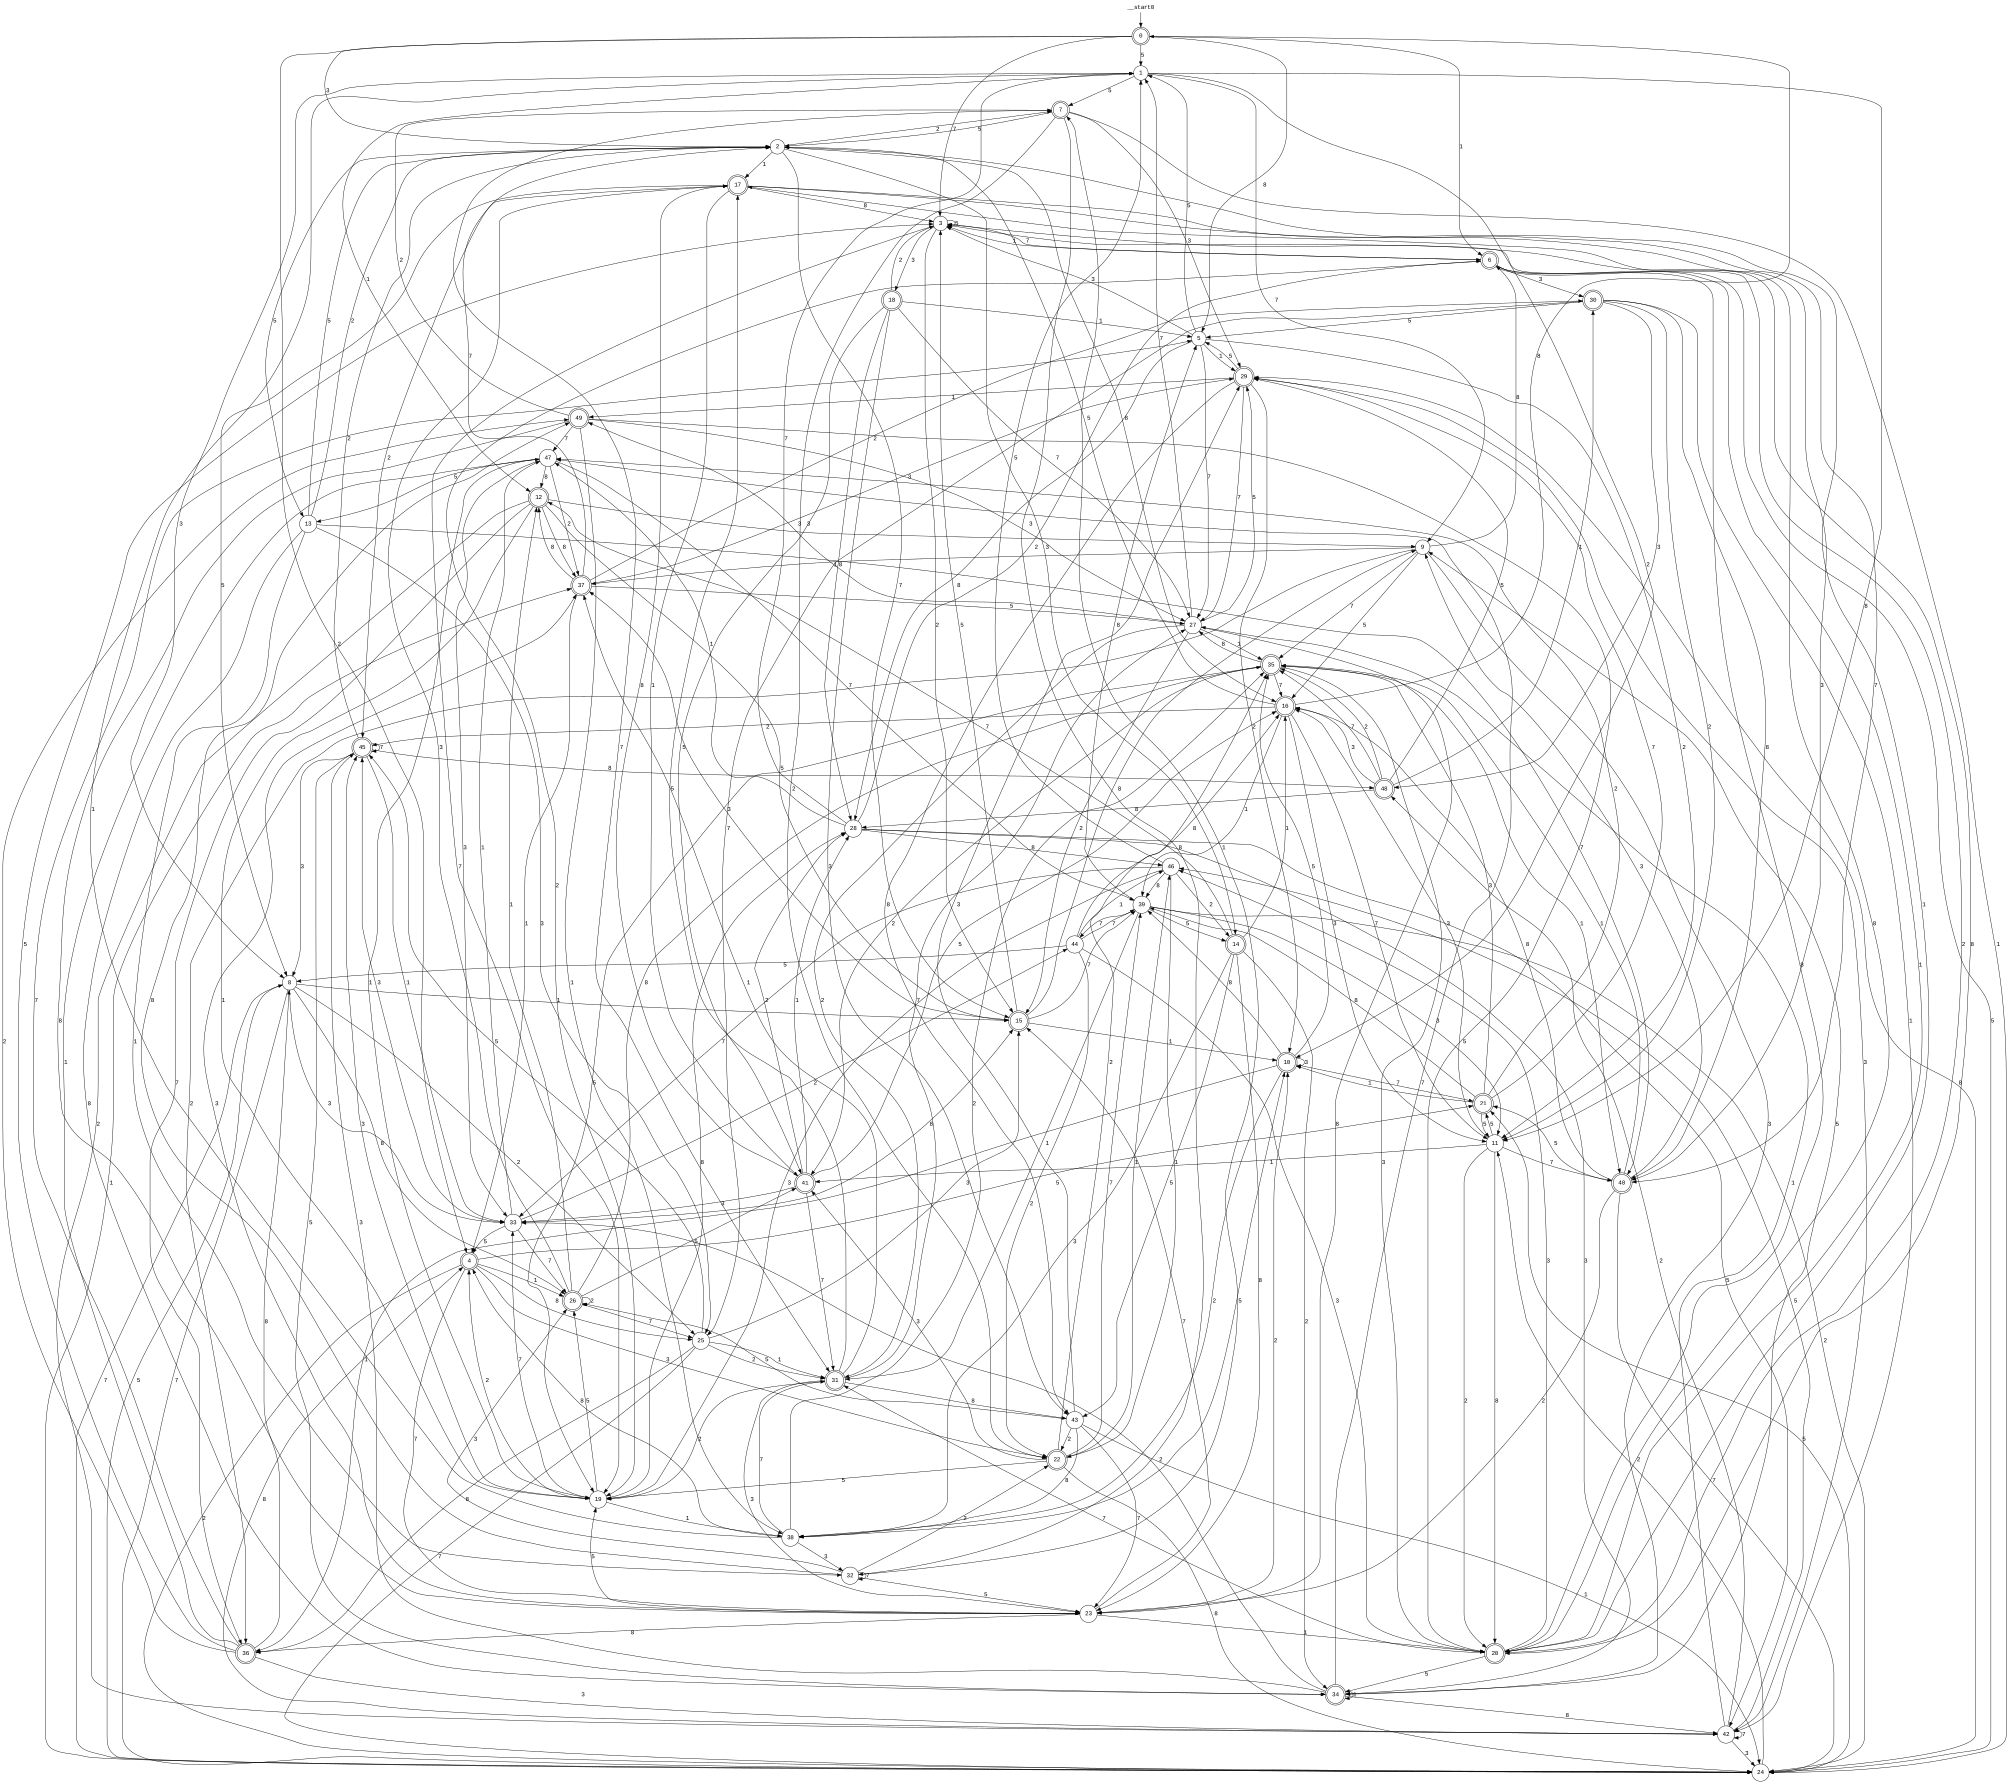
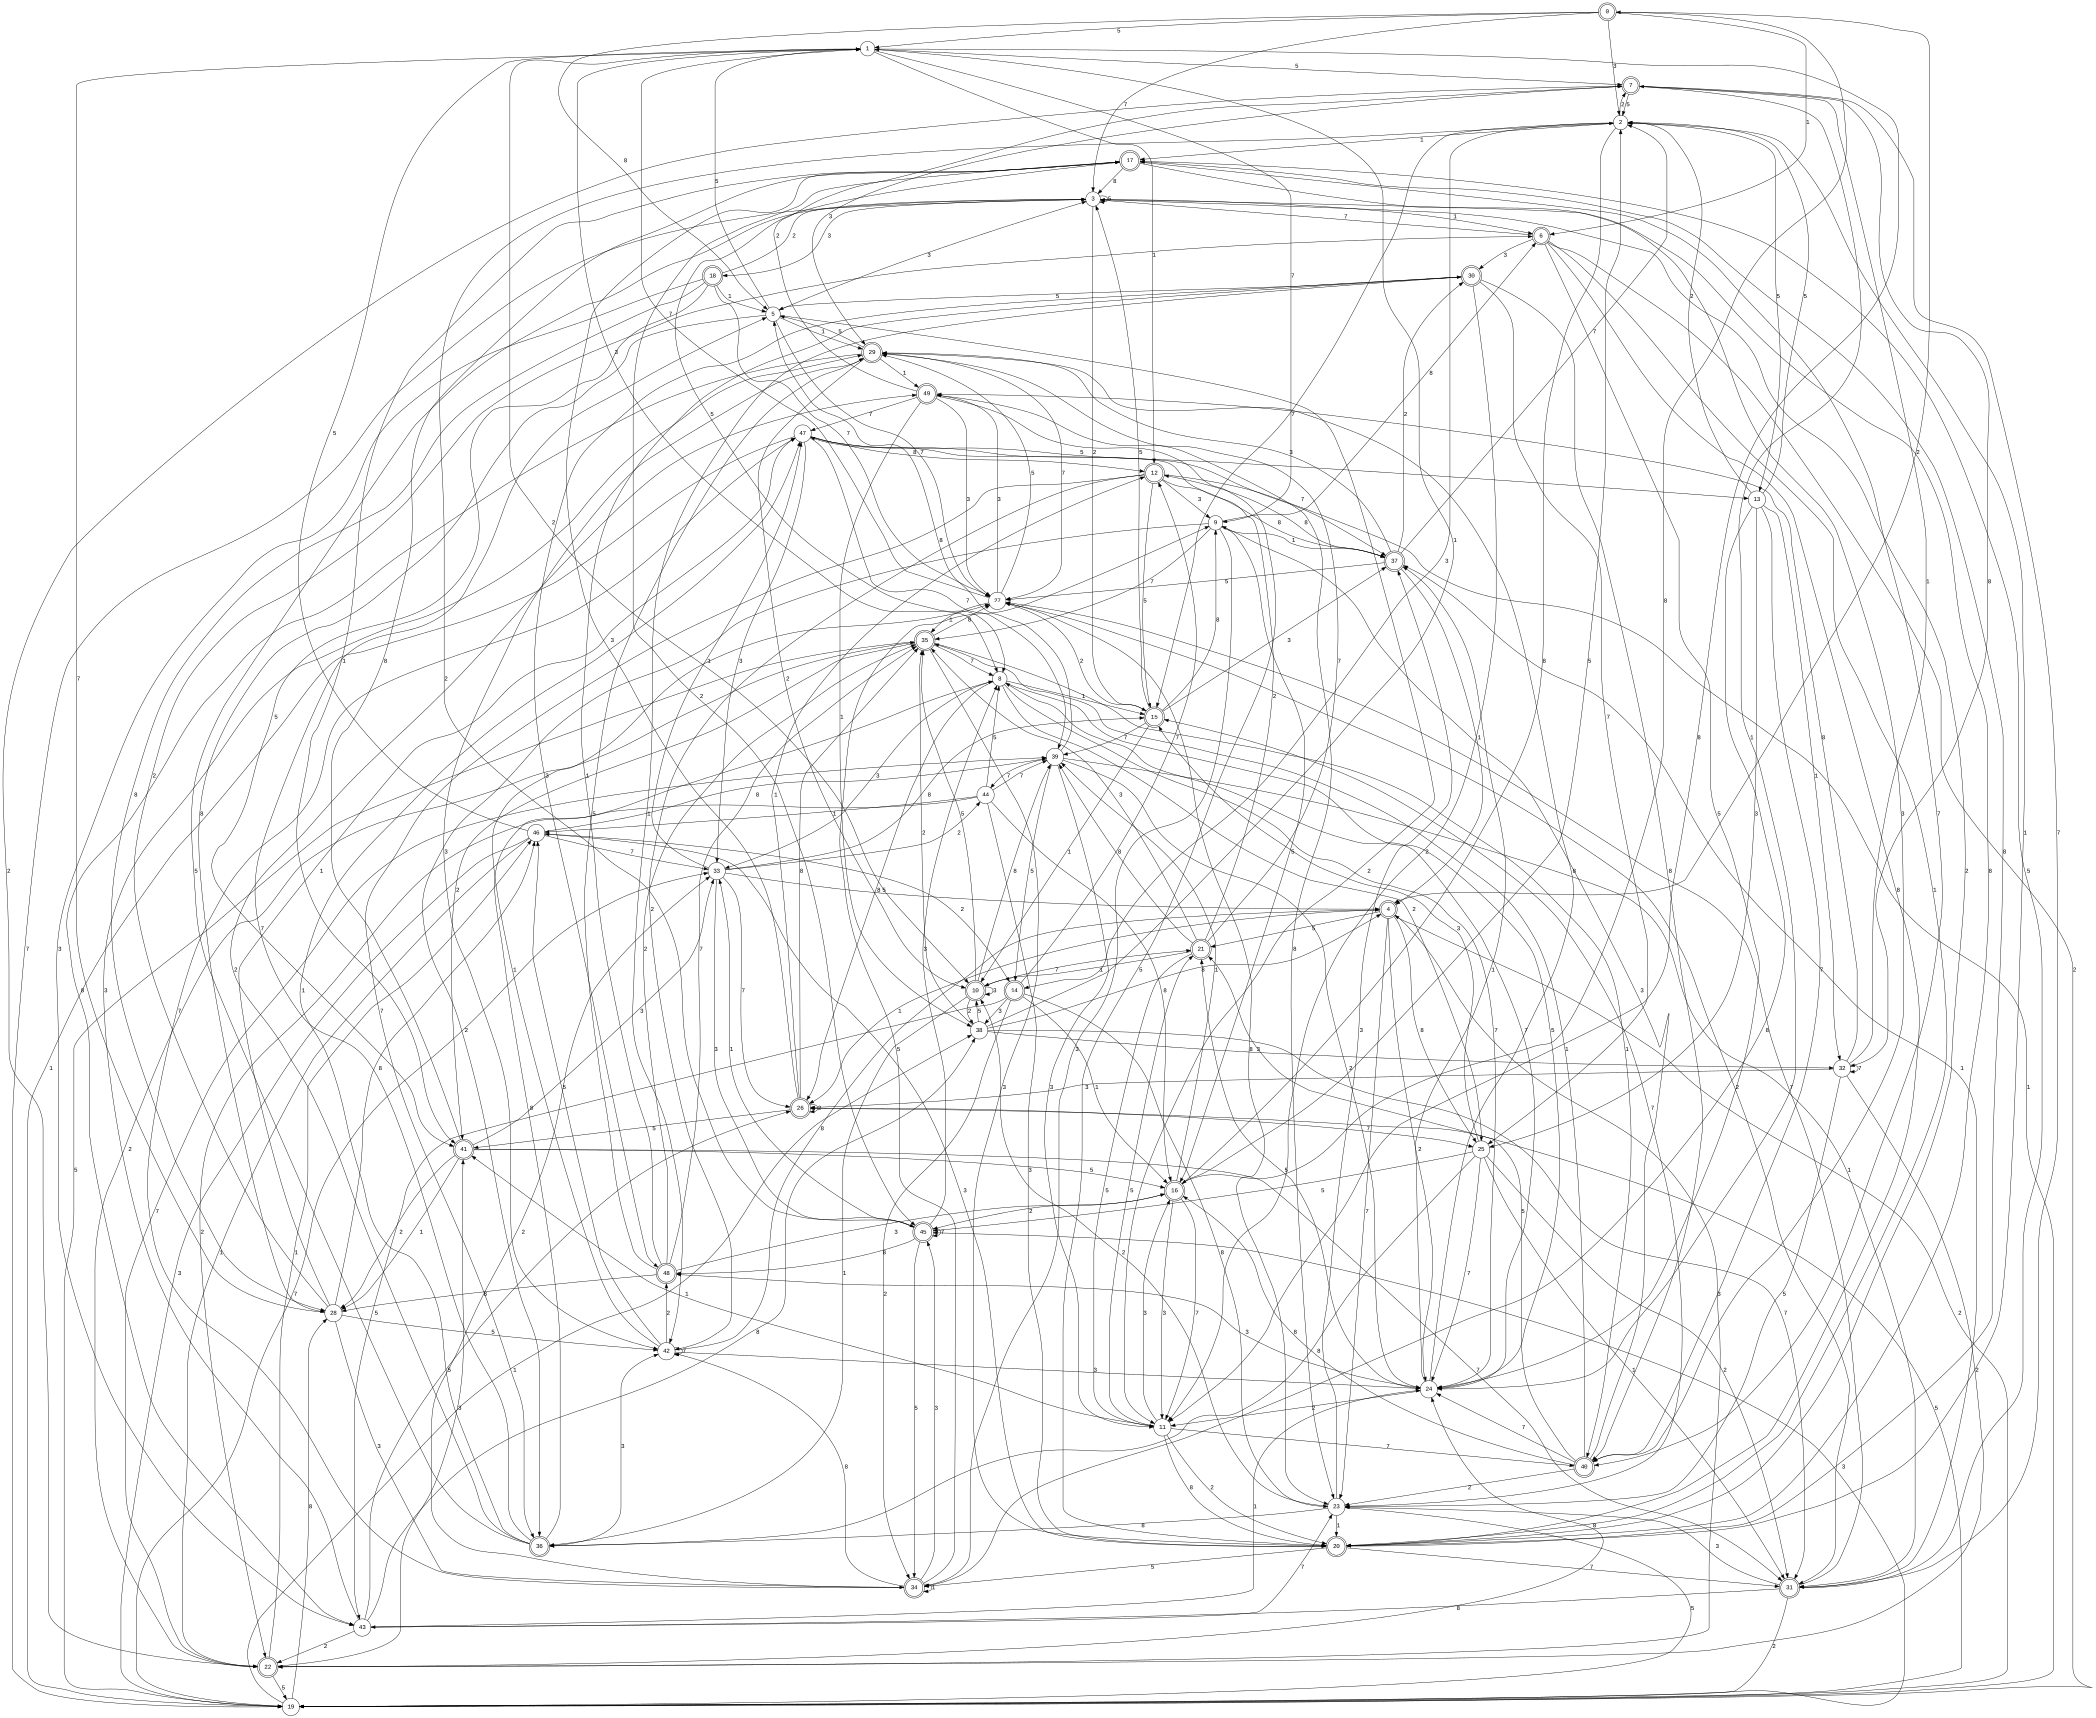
node "__start0": removed
edge "47" -> "37": label "2" -> "7"
edge "35" -> "16": now "35" -> "8"
edge "27" -> "15": reversed
edge "24" -> "48": added, label "3"
